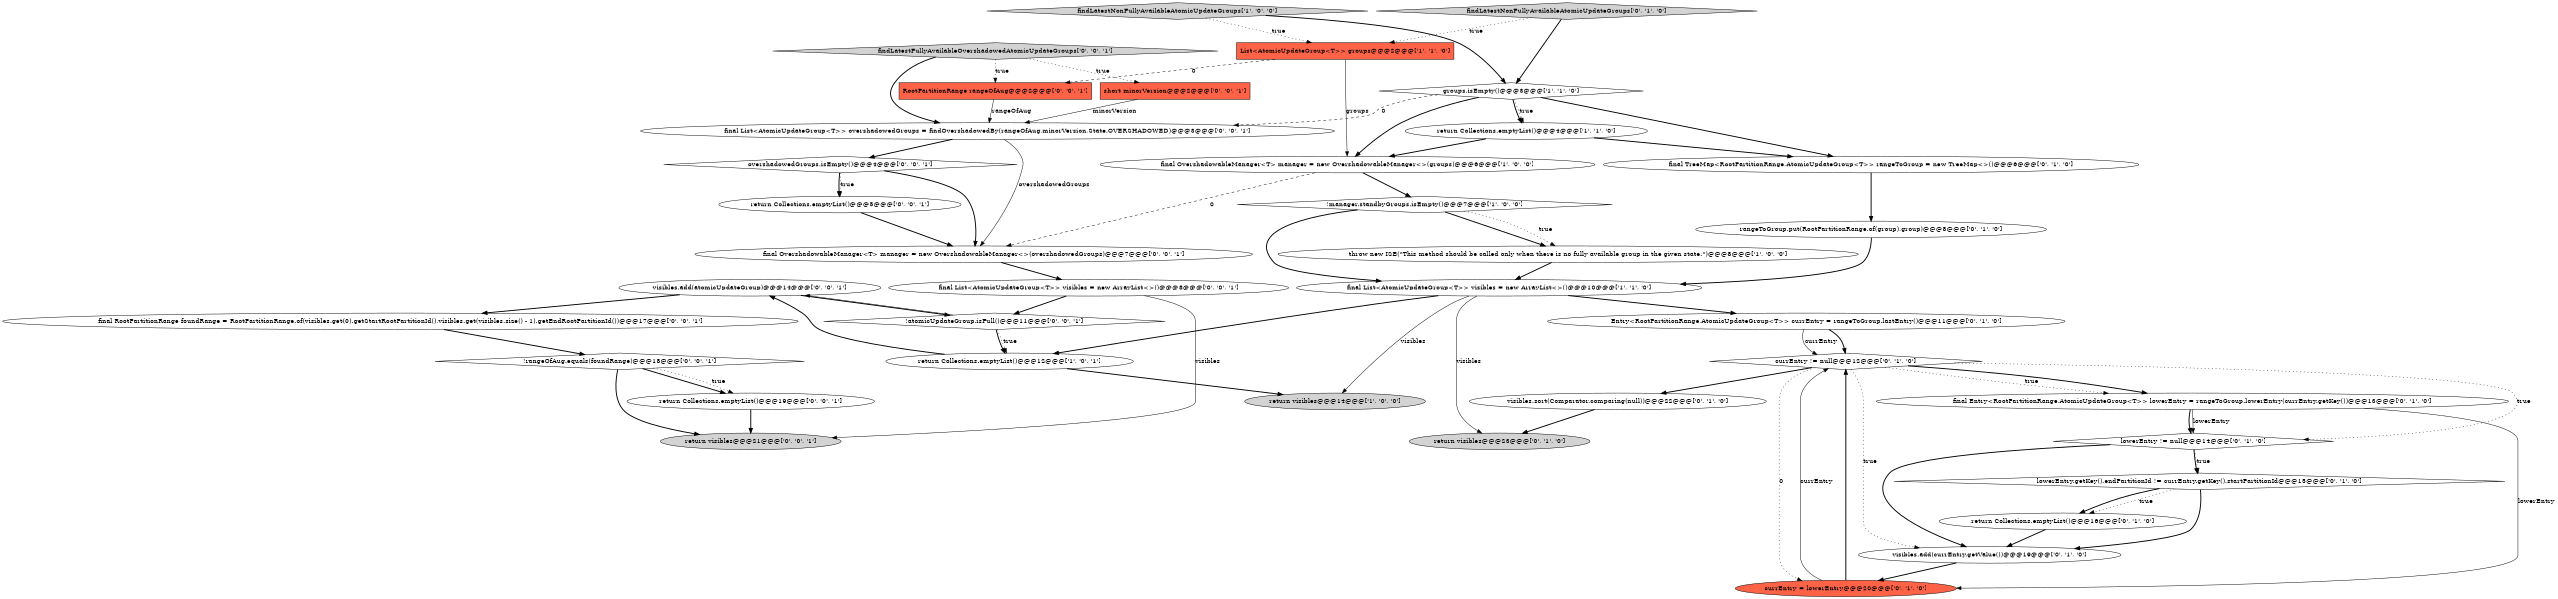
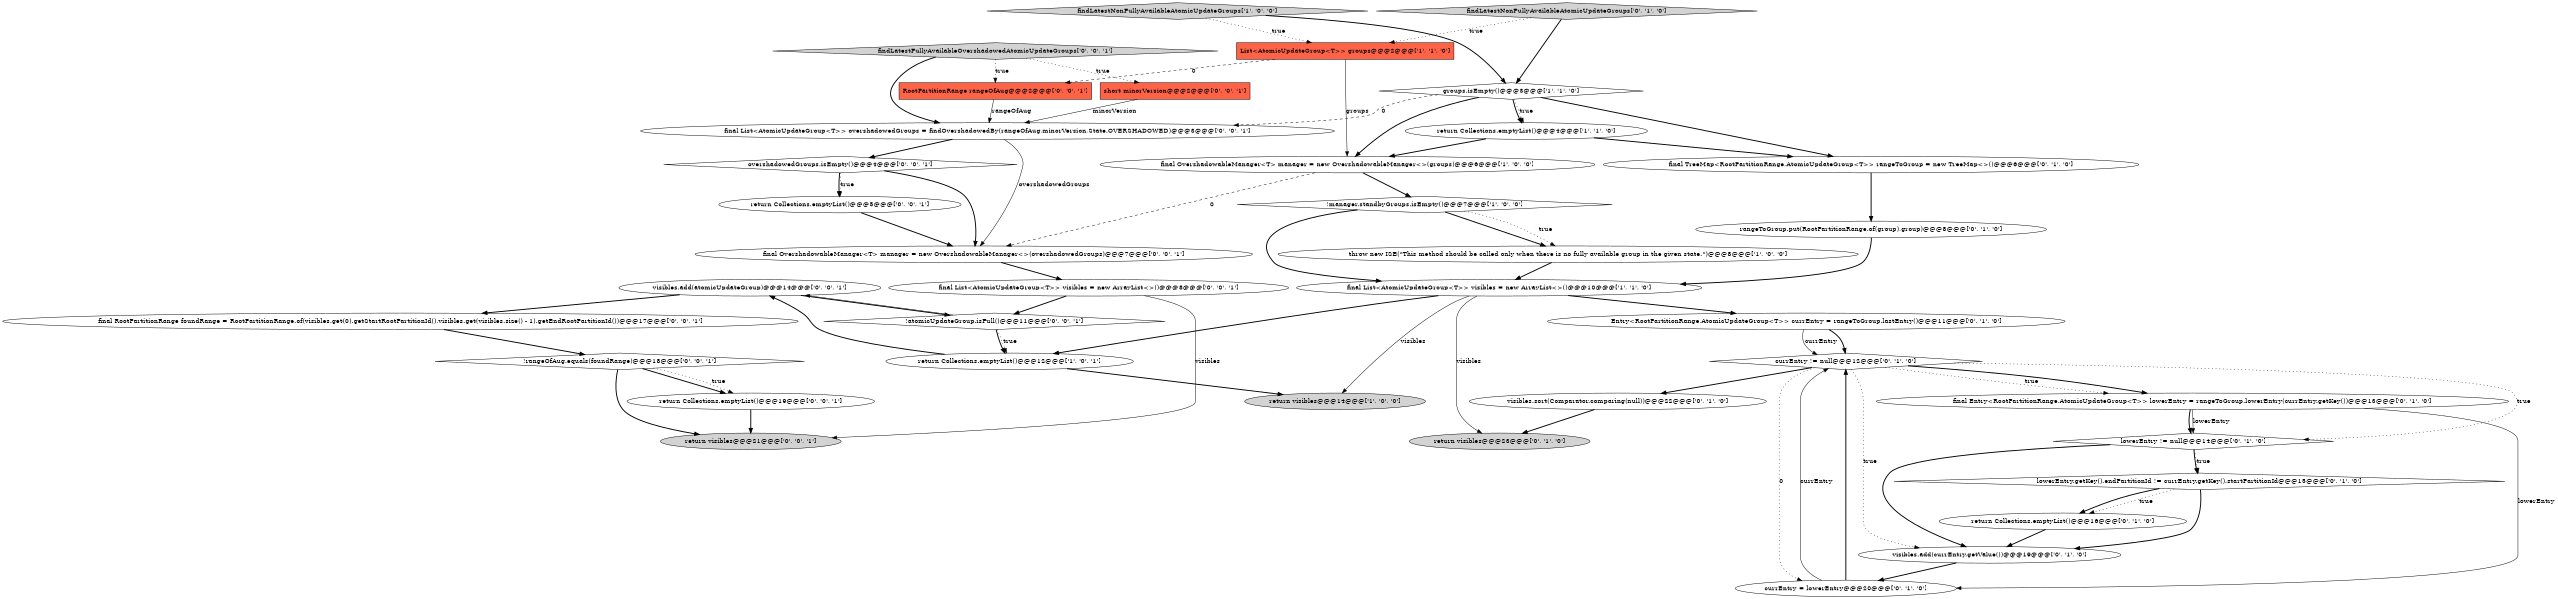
node "currEntry = lowerEntry@@@20@@@['0', '1', '0']": fillcolor tomato -> white
